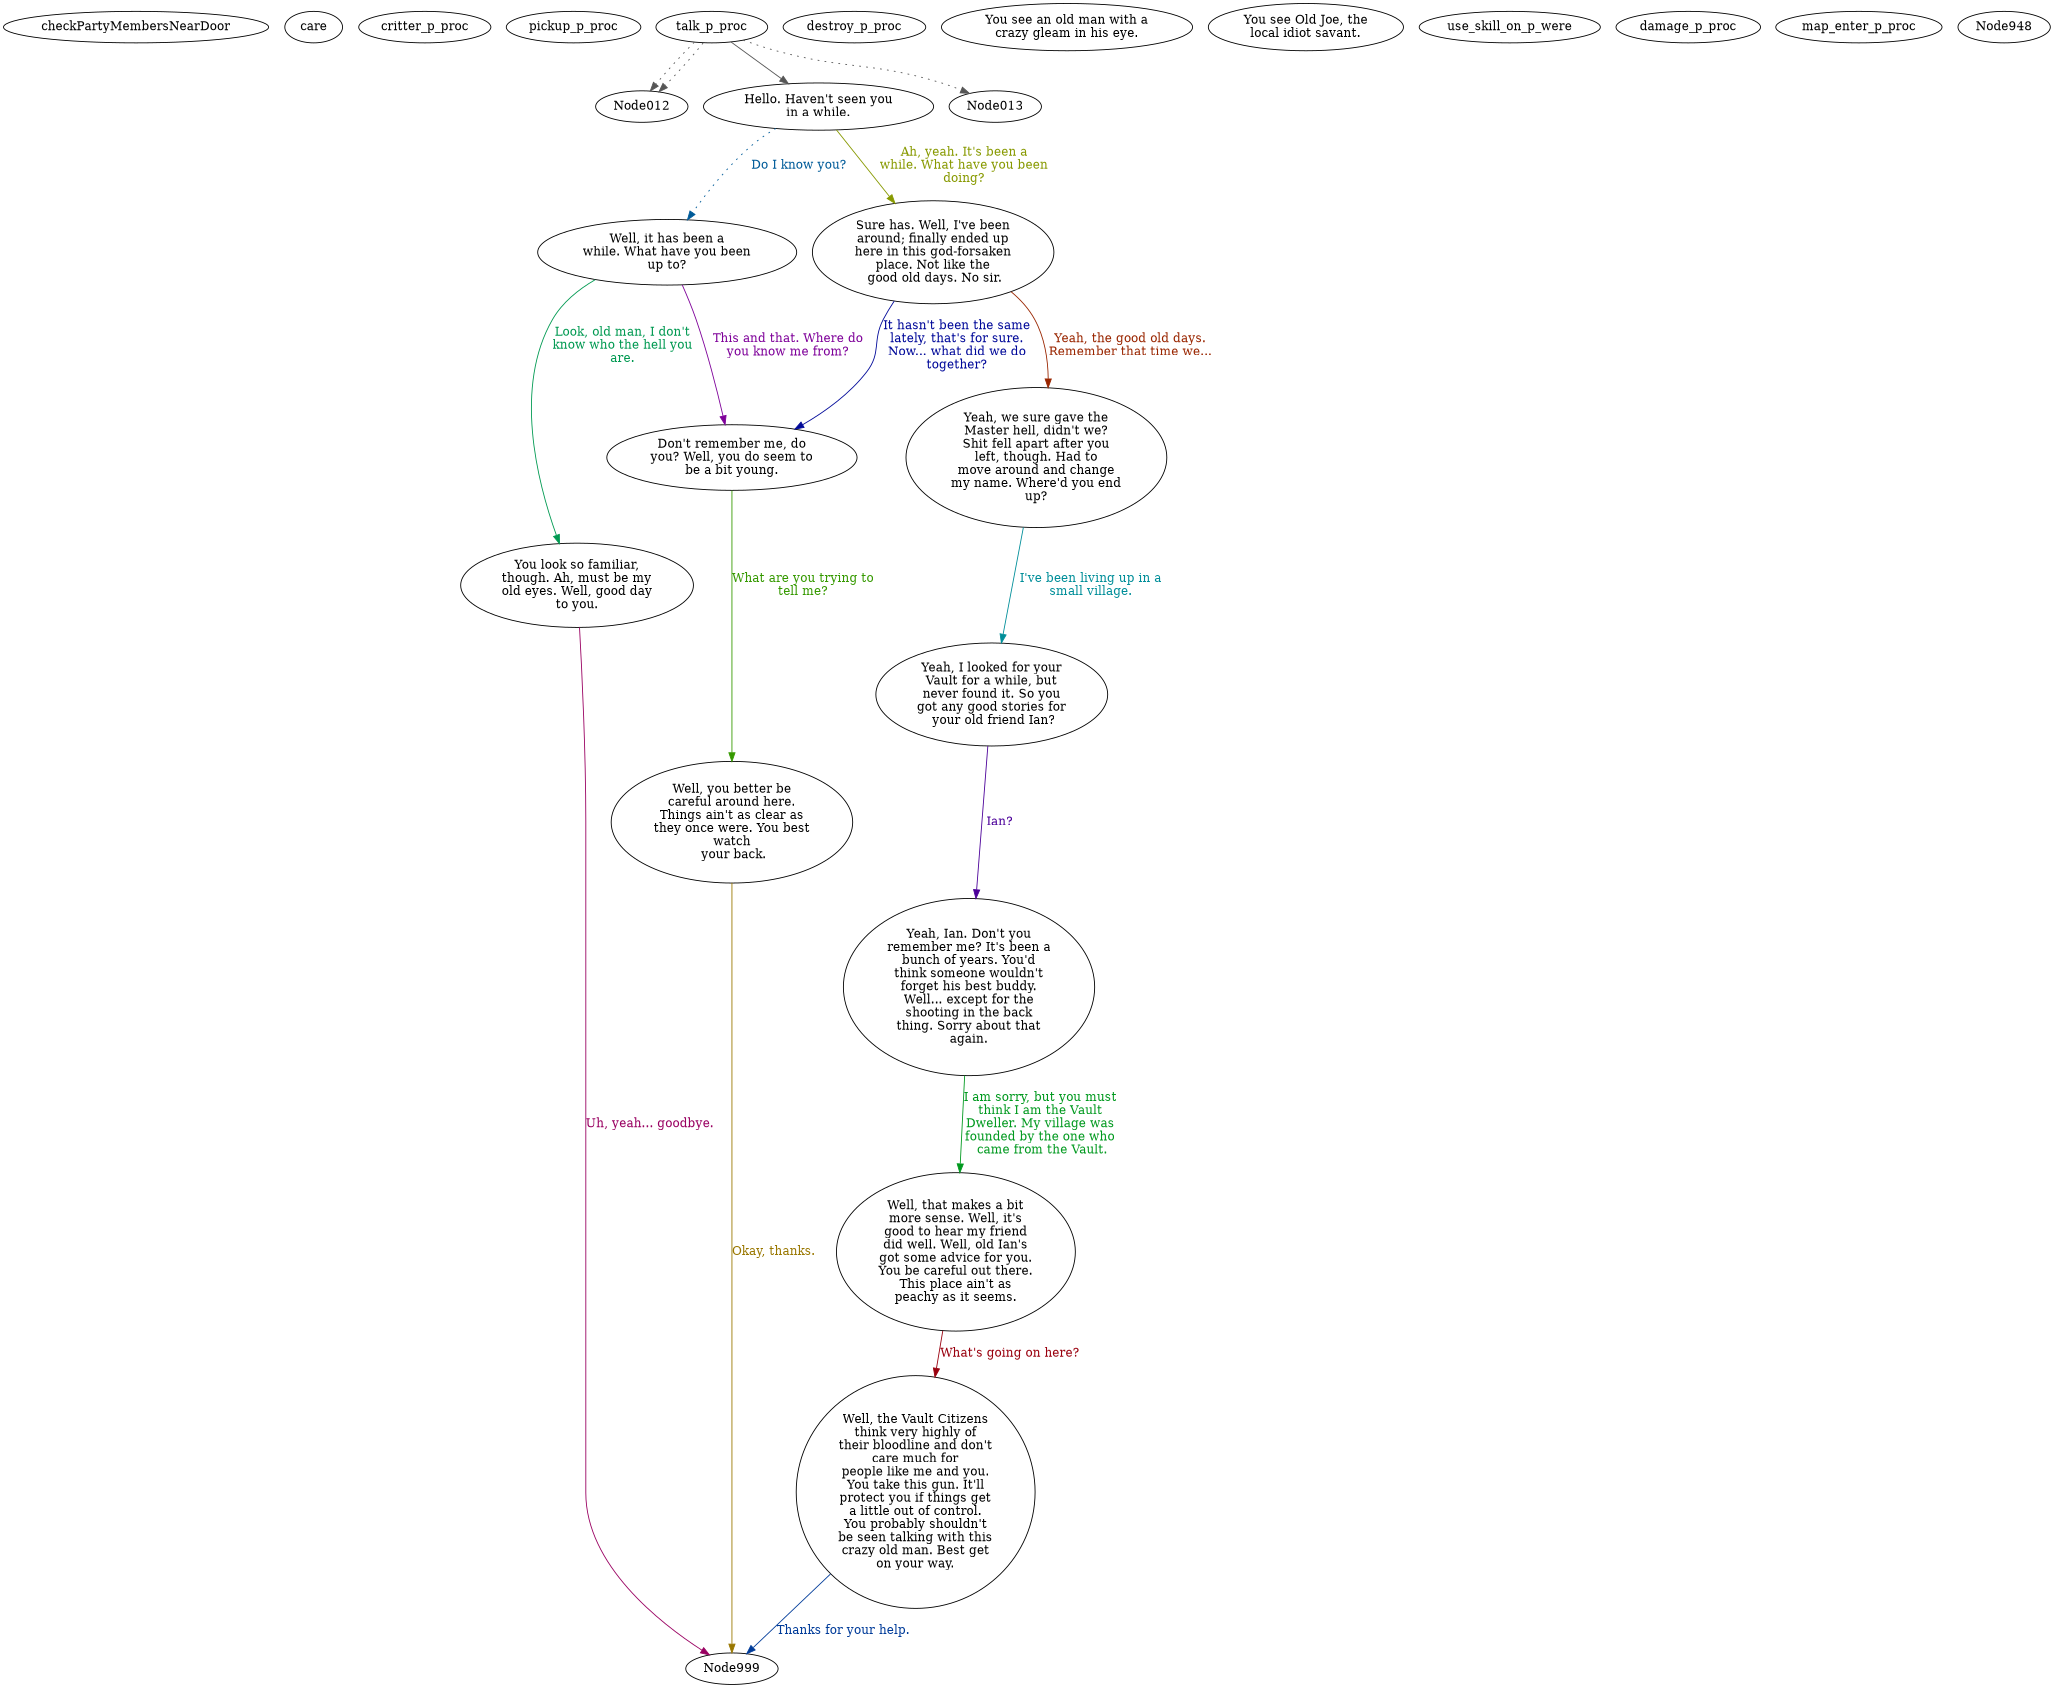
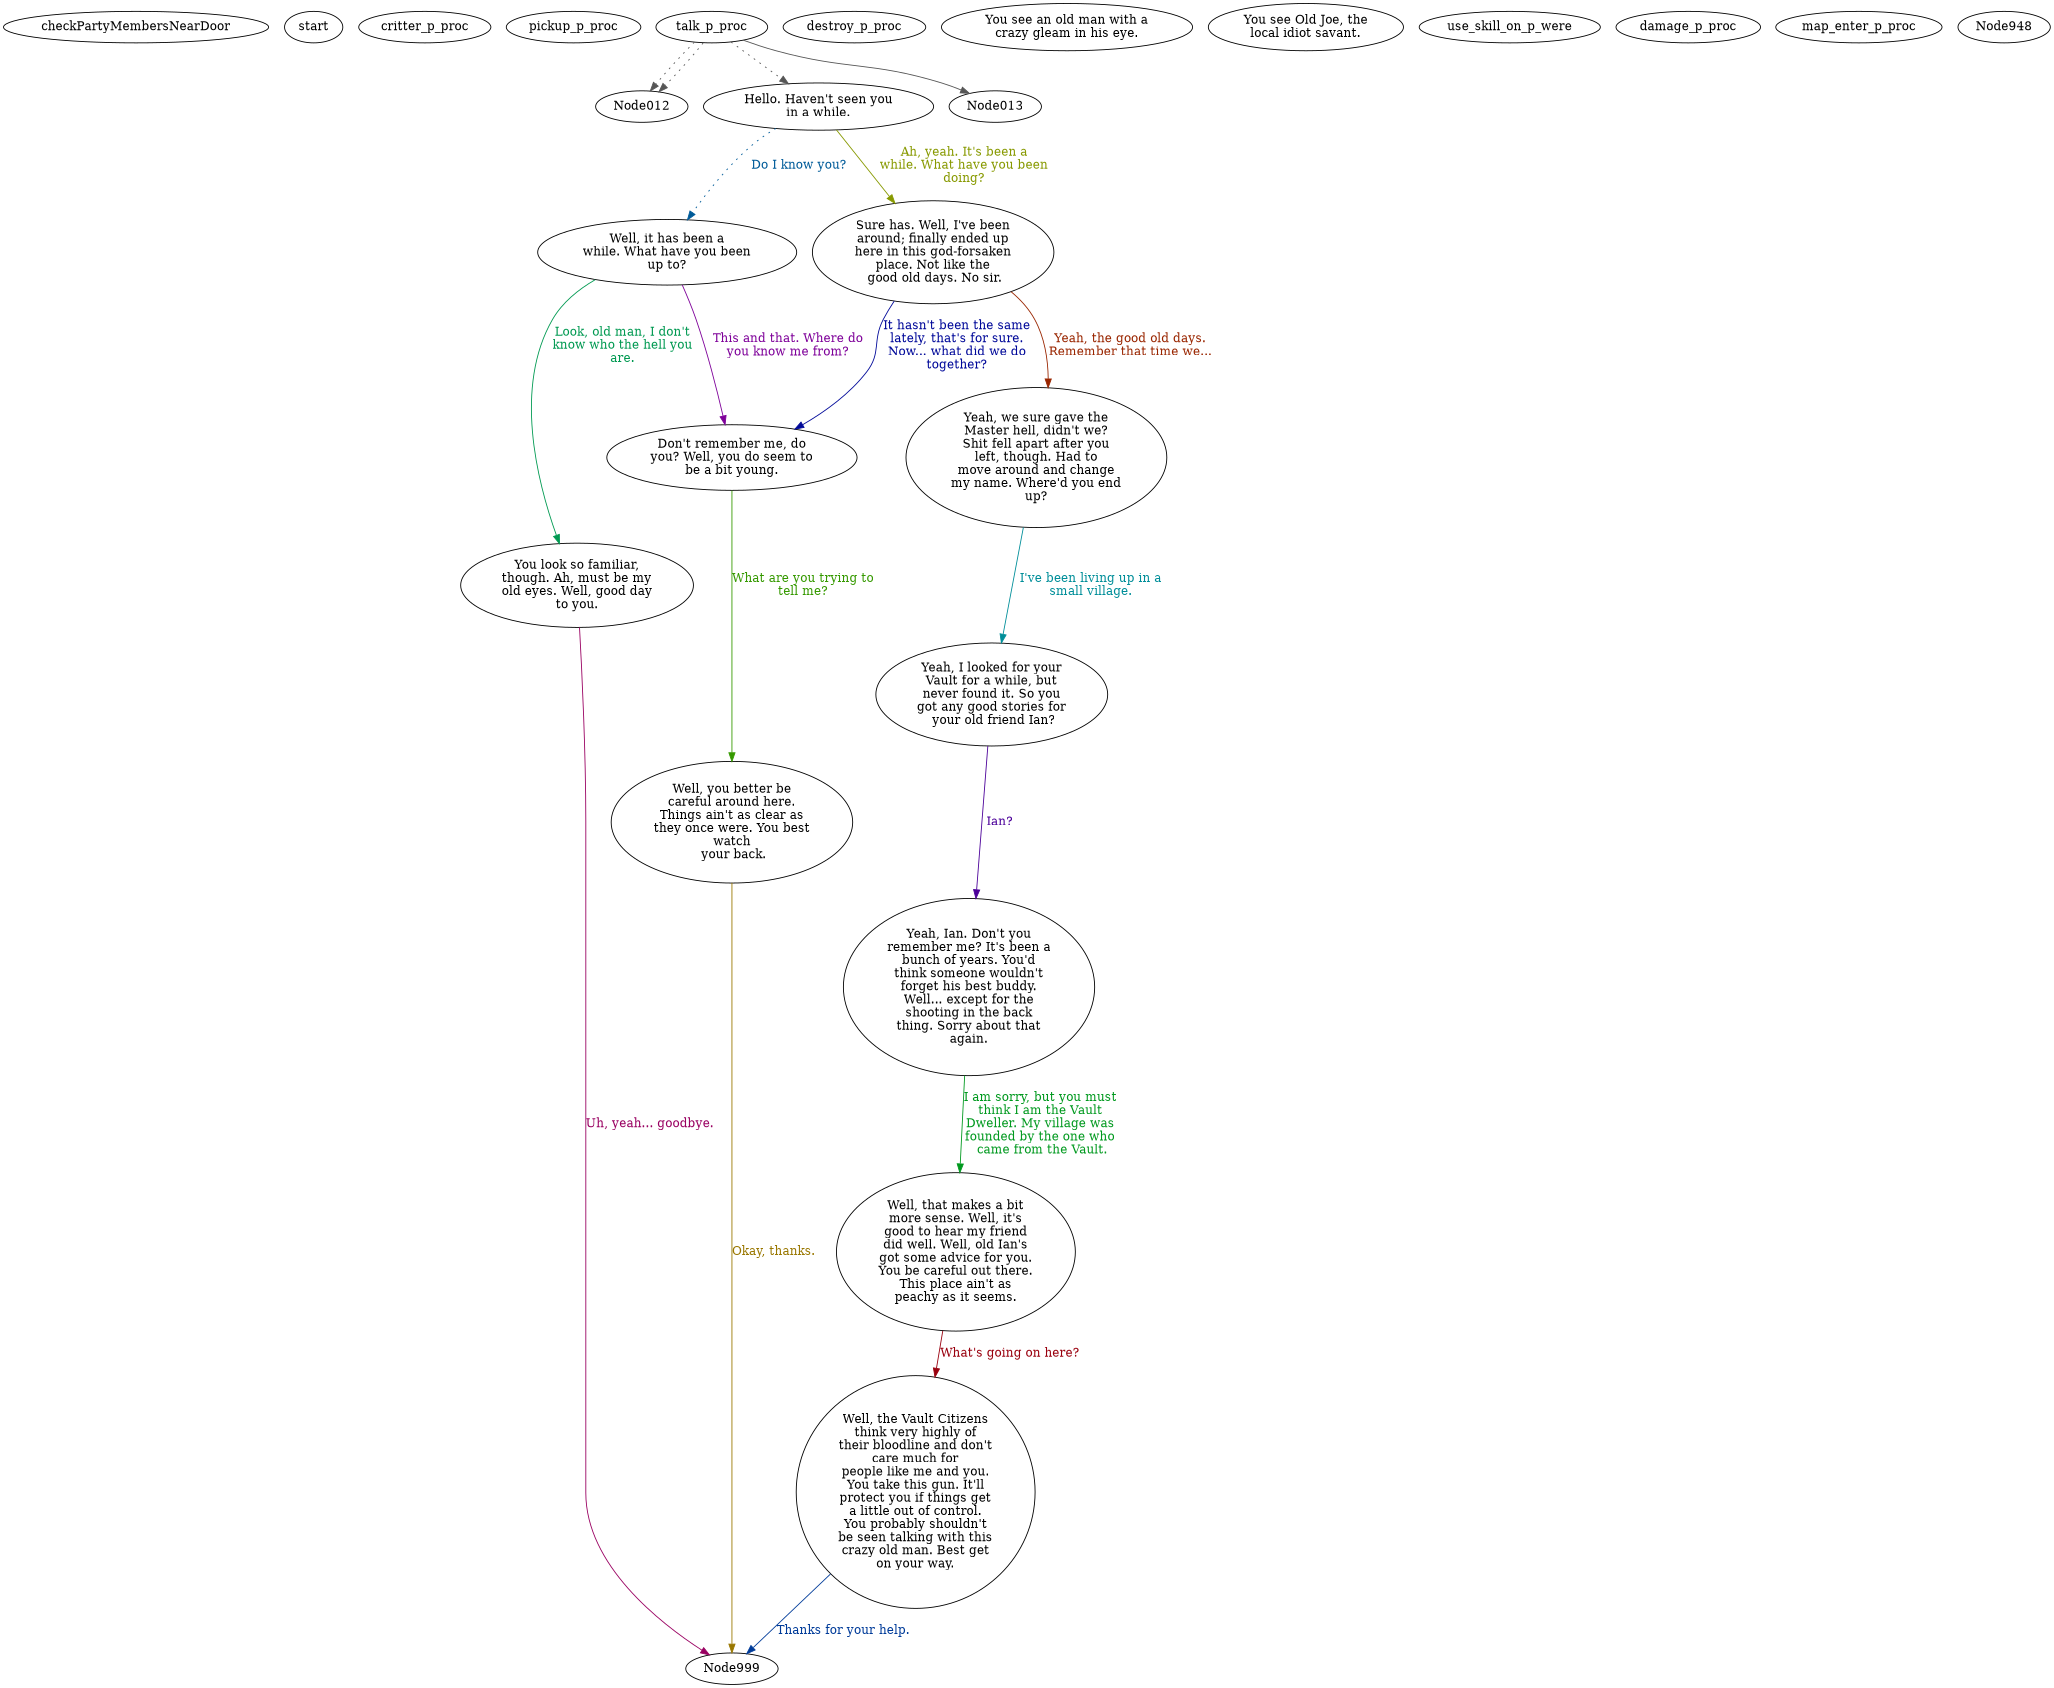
node "care": label "care" -> "start"
edge "talk_p_proc" -> "Hello. Haven't seen you in a while.": style solid -> dotted
edge "talk_p_proc" -> "Node013": style dotted -> solid
